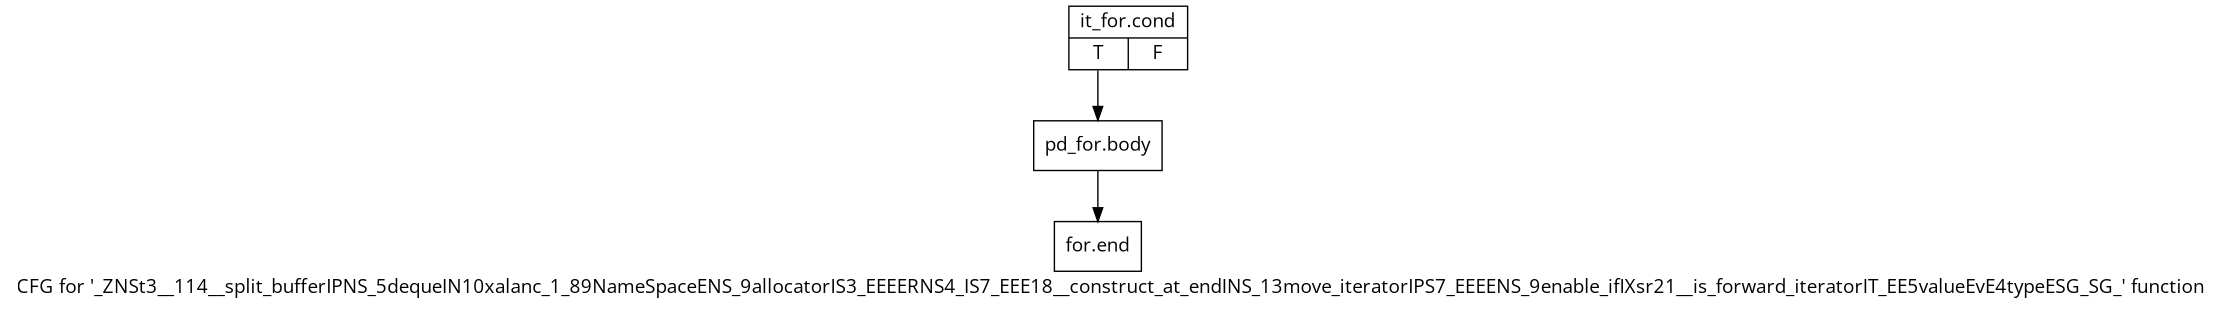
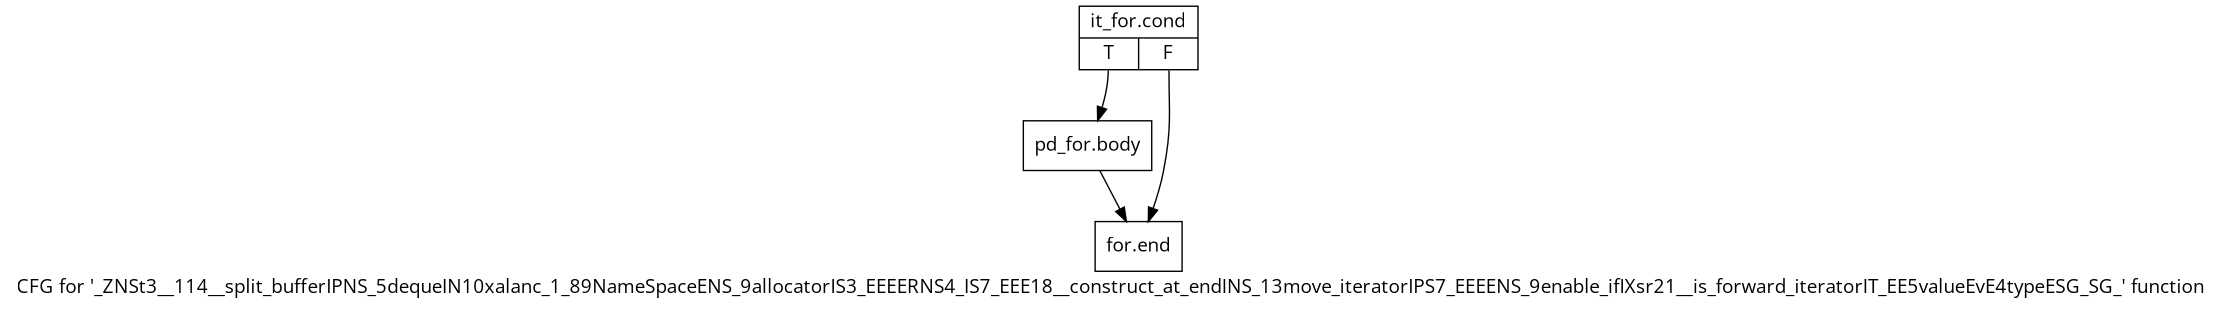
edge "it_for.cond" -> "for.end": added
